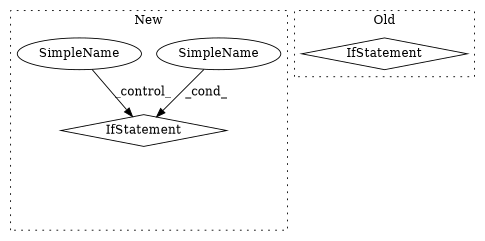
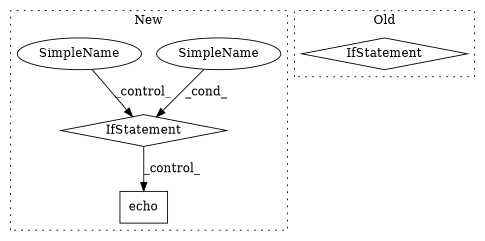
node "echo": added
